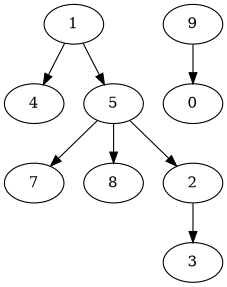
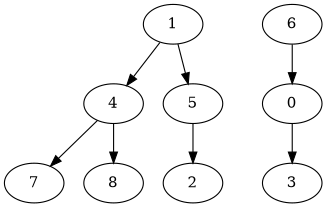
node "9": label "9" -> "6"
edge "5" -> "8": now "4" -> "8"
edge "5" -> "7": now "4" -> "7"
edge "2" -> "3": now "0" -> "3"
